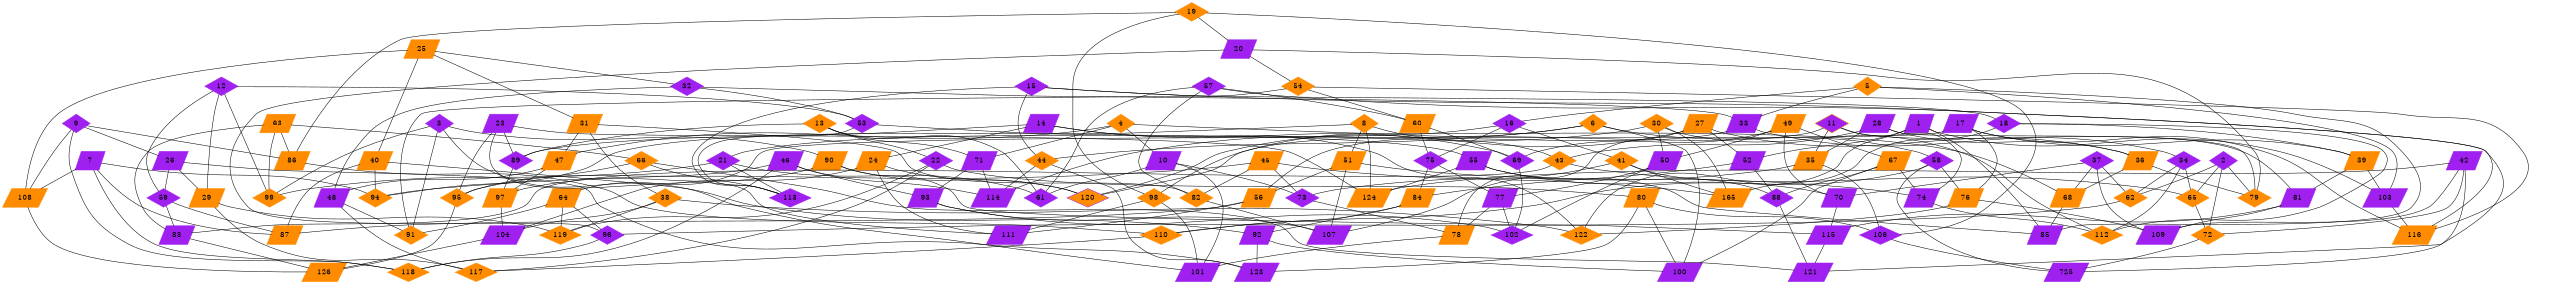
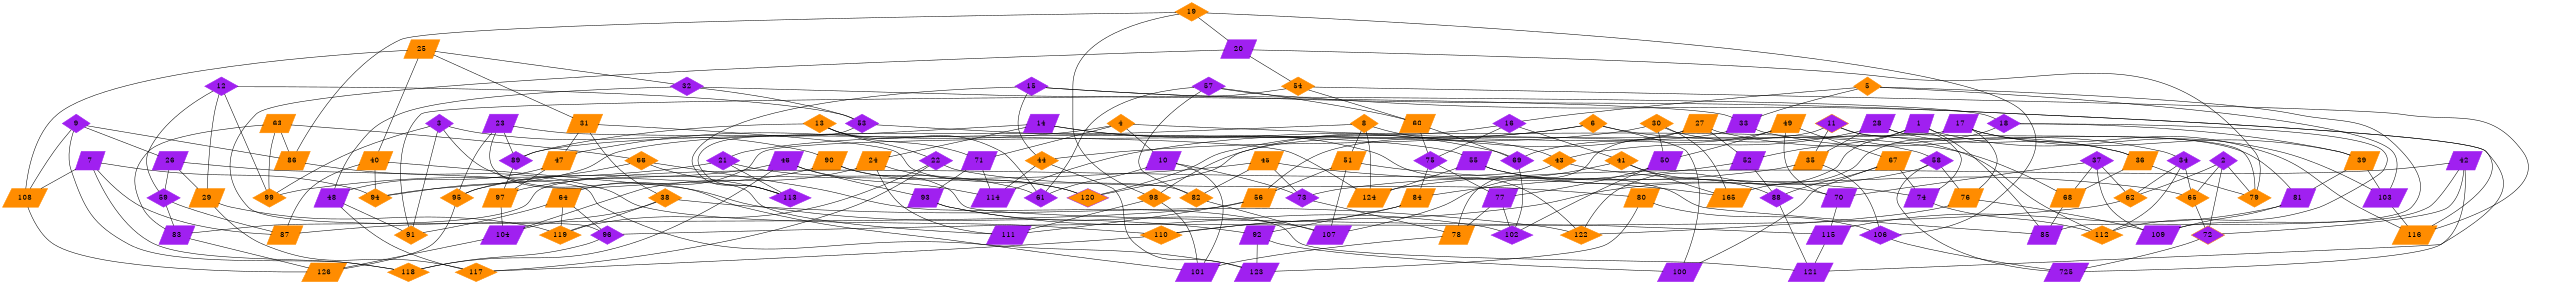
edge "80" -- "100": removed
node "72": fillcolor darkorange -> purple
